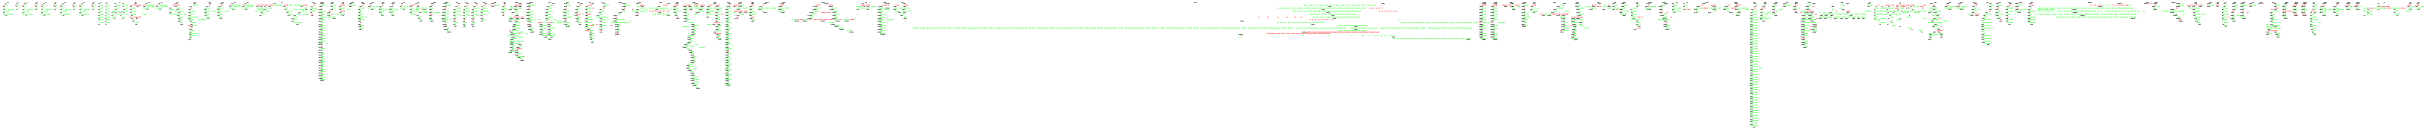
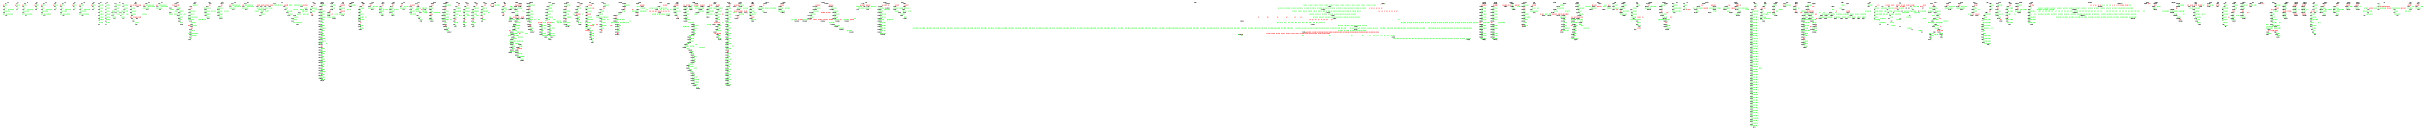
edge "M04_KEYCLAMP_17" -> "M04_KEYCLAMP_18": added, label "MOV(WOBJECT,R_BFRAME)"
